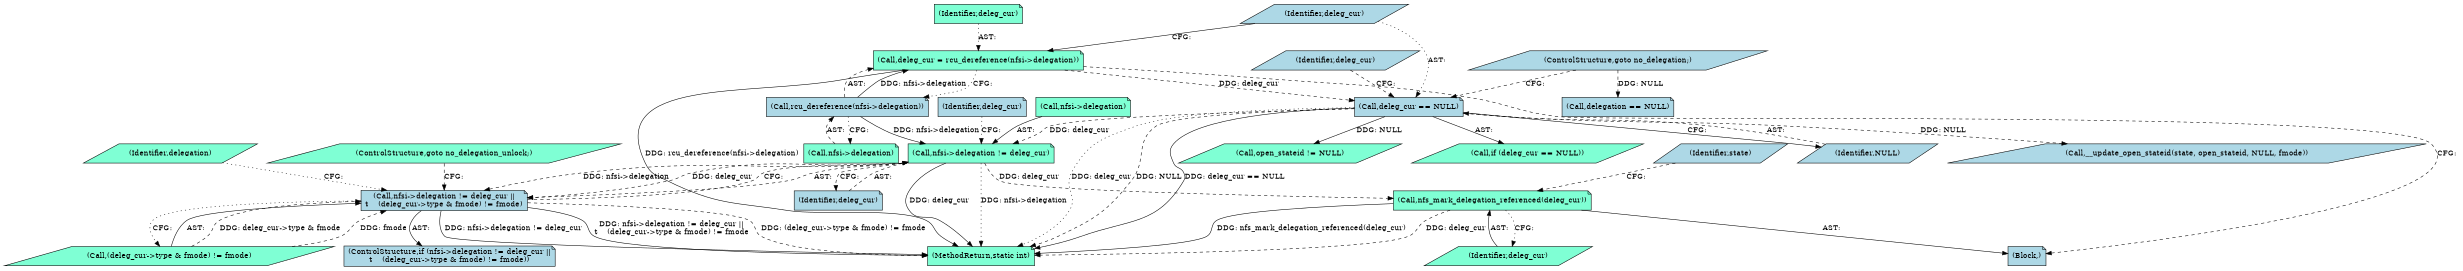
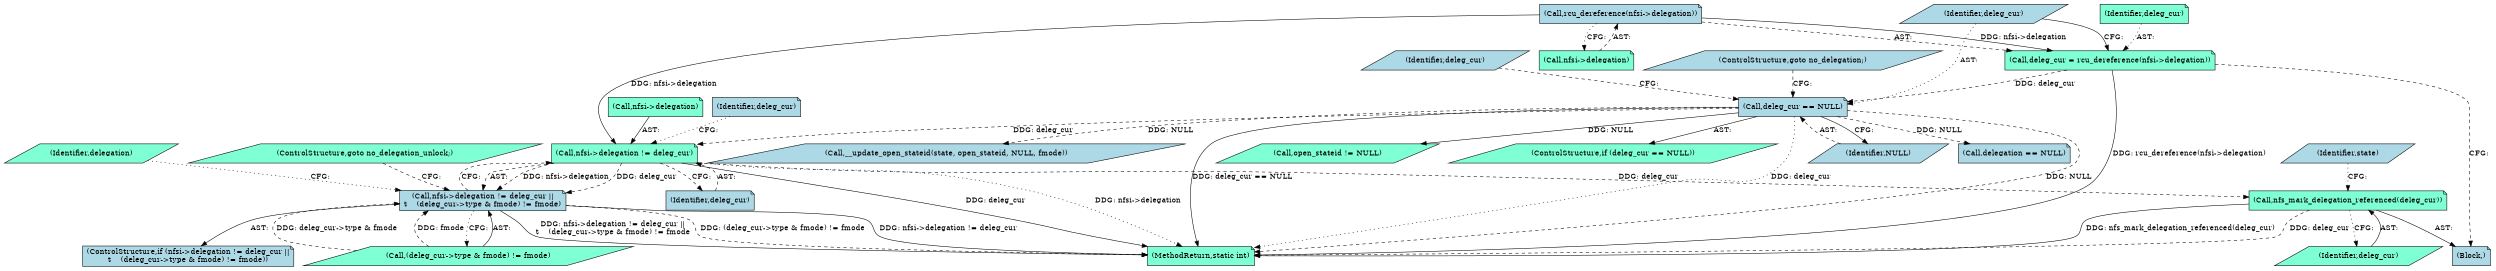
edge "(ControlStructure,goto no_delegation;)" -> "(Call,delegation == NULL)": now "(Call,deleg_cur == NULL)" -> "(Call,delegation == NULL)"
edge "(Call,deleg_cur = rcu_dereference(nfsi->delegation))" -> "(Call,rcu_dereference(nfsi->delegation))": removed, label "CFG:"
node "(Call,if (deleg_cur == NULL))": label "(Call,if (deleg_cur == NULL))" -> "(ControlStructure,if (deleg_cur == NULL))"
edge "(Identifier,state)" -> "(Call,nfs_mark_delegation_referenced(deleg_cur))": style dashed -> dotted
